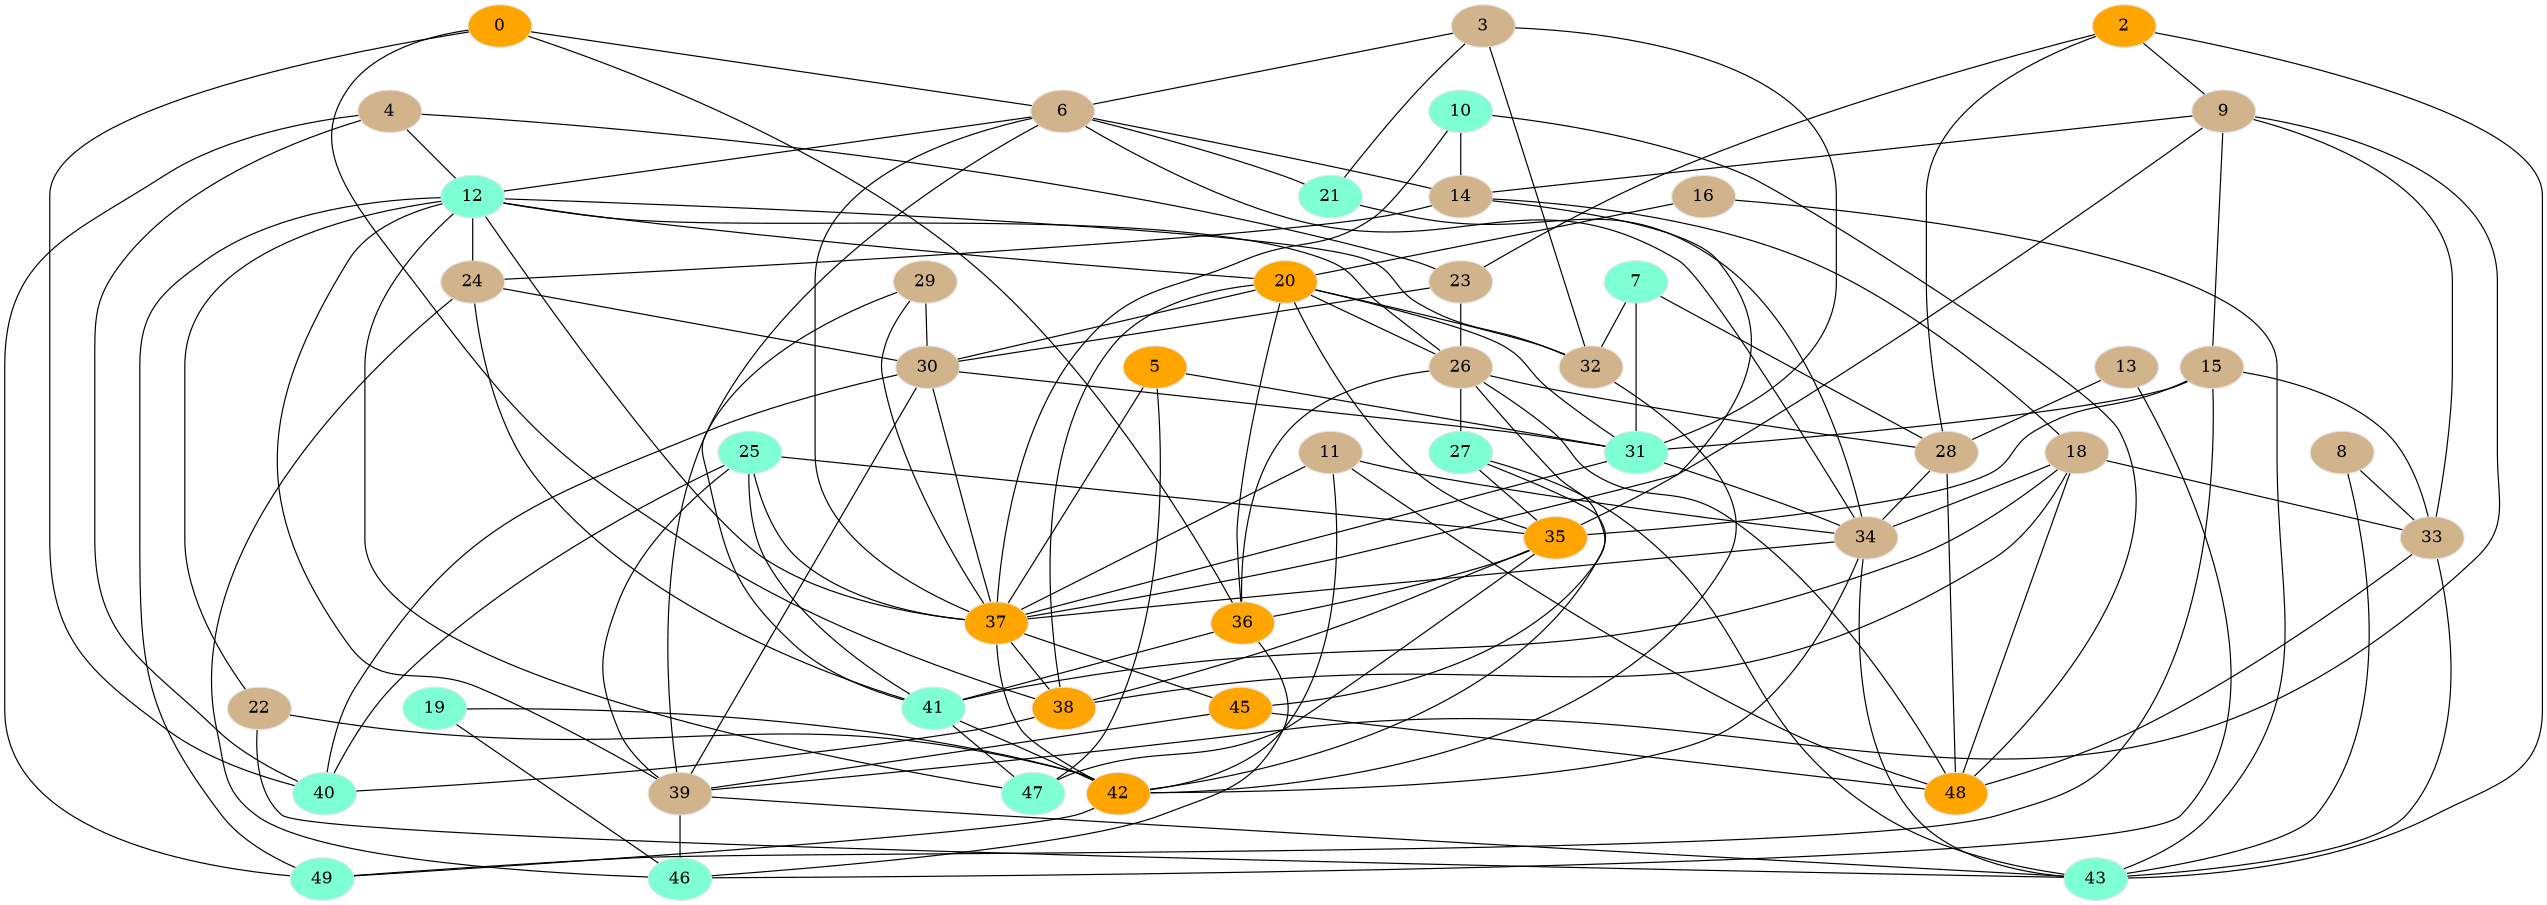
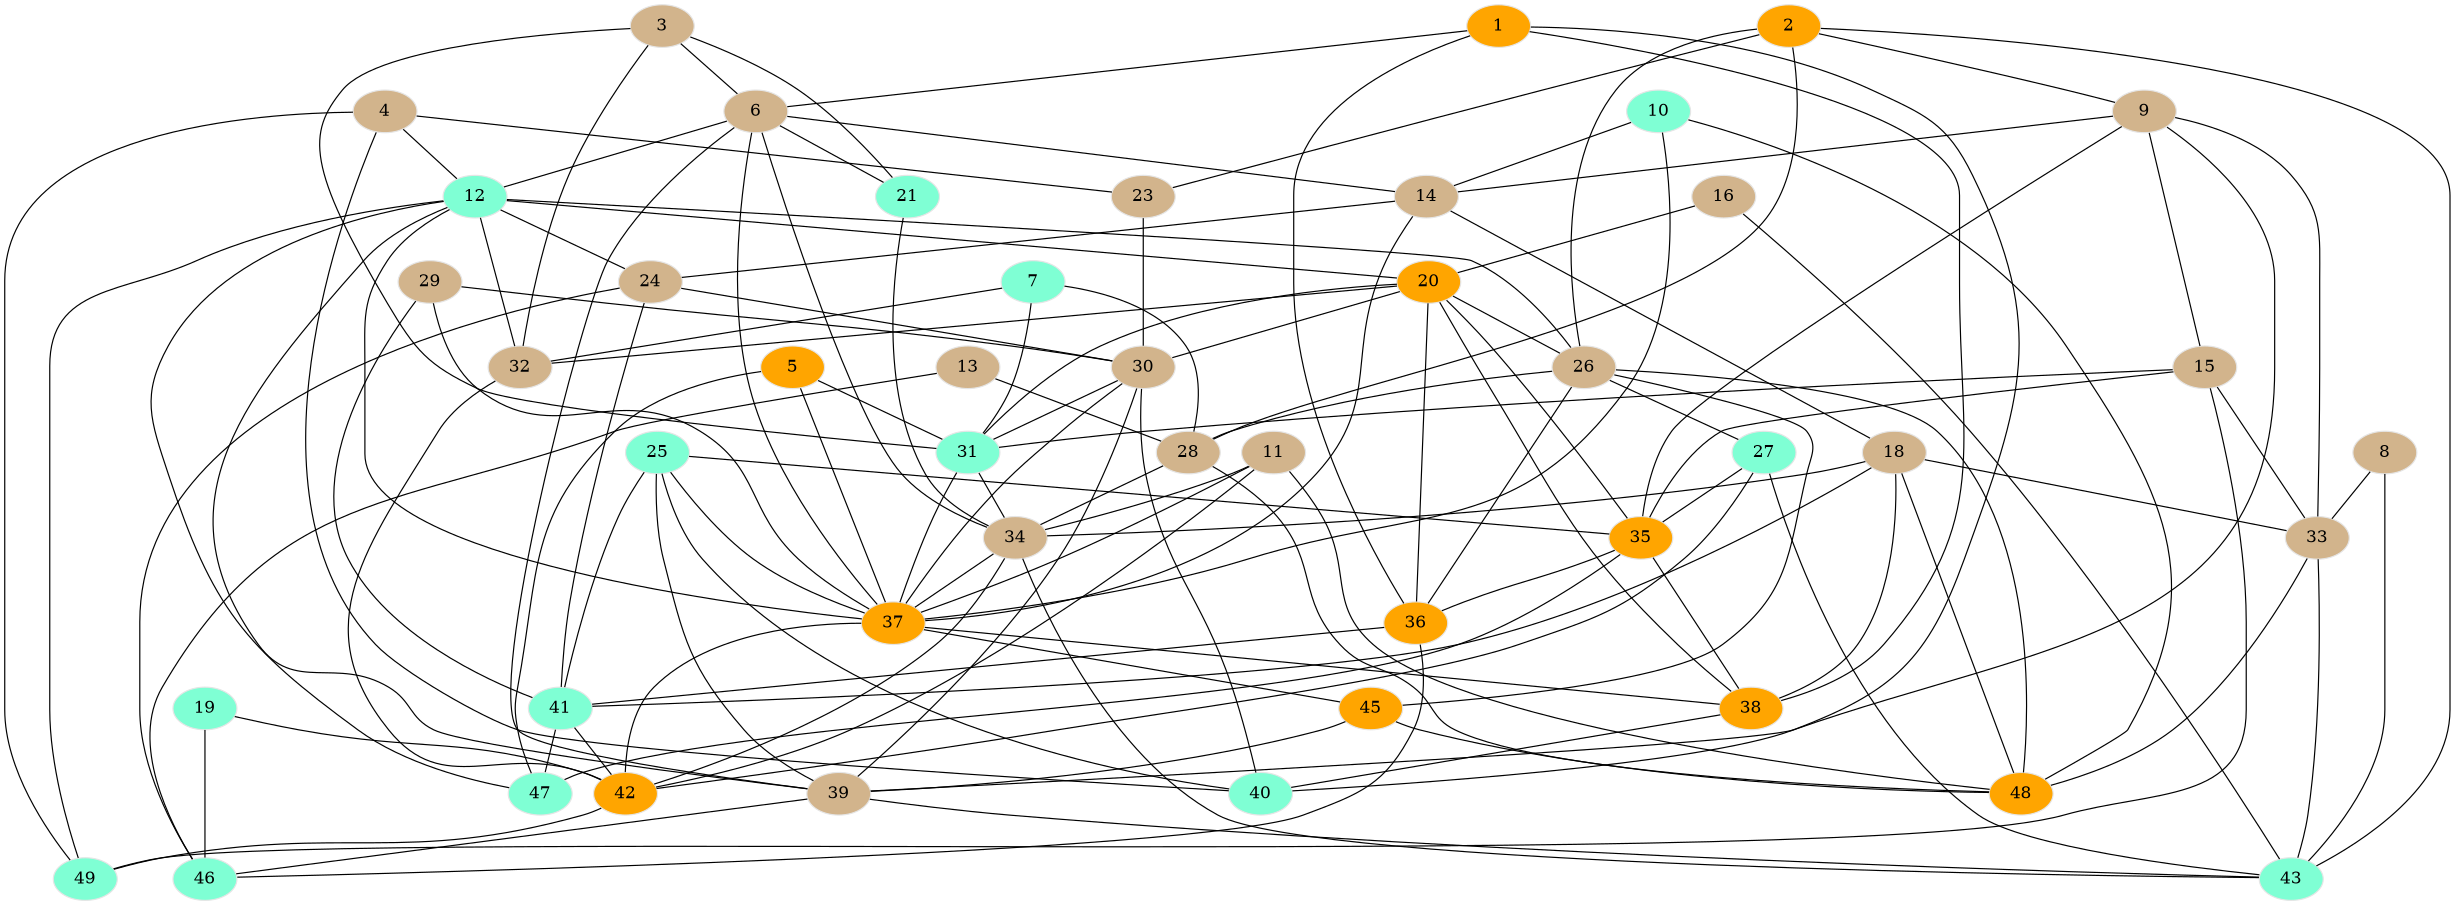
node "0": label "0" -> "1"
edge "23" -- "26": now "2" -- "26"
node "22": removed
